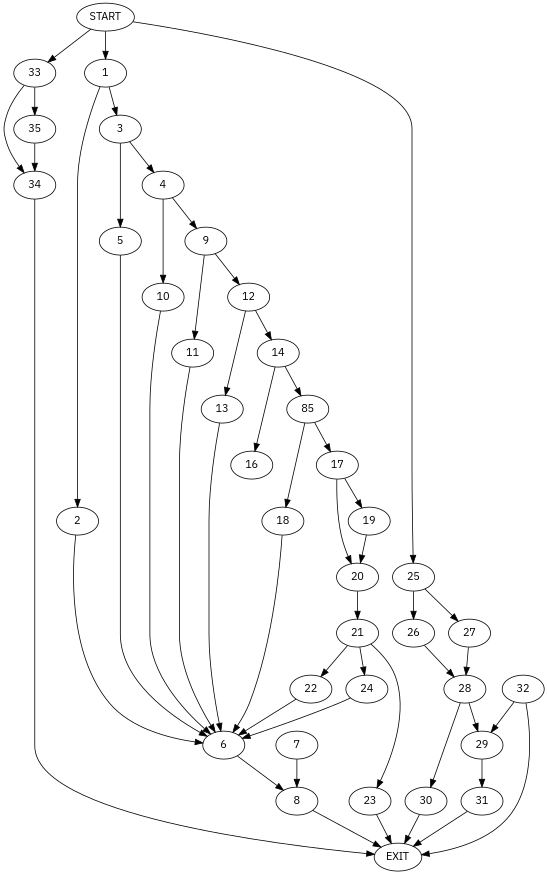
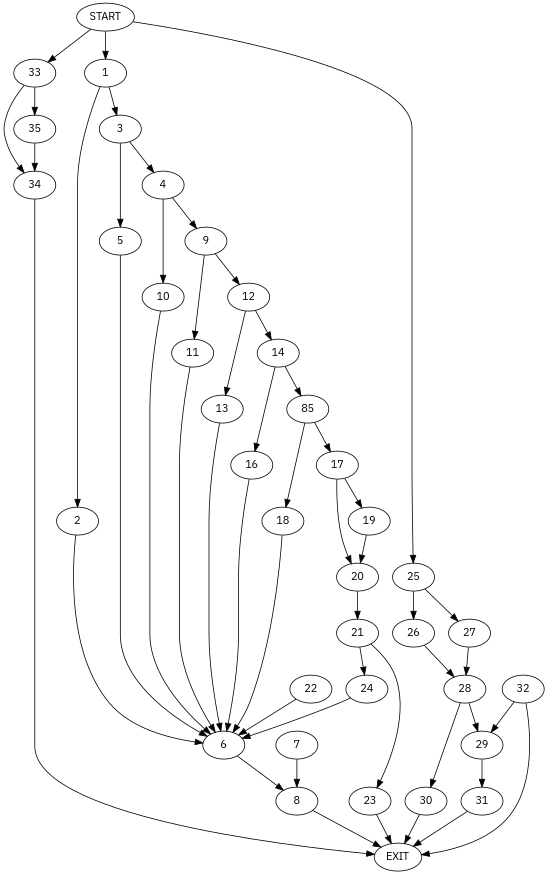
edge "16" -> "6": added
edge "21" -> "22": removed
